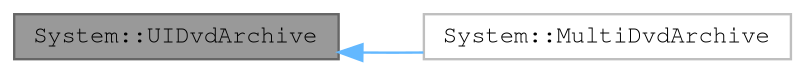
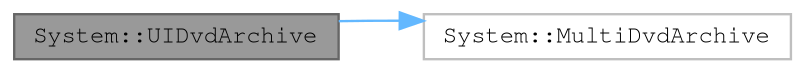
edge "System::MultiDvdArchive" -> "System::UIDvdArchive": reversed
